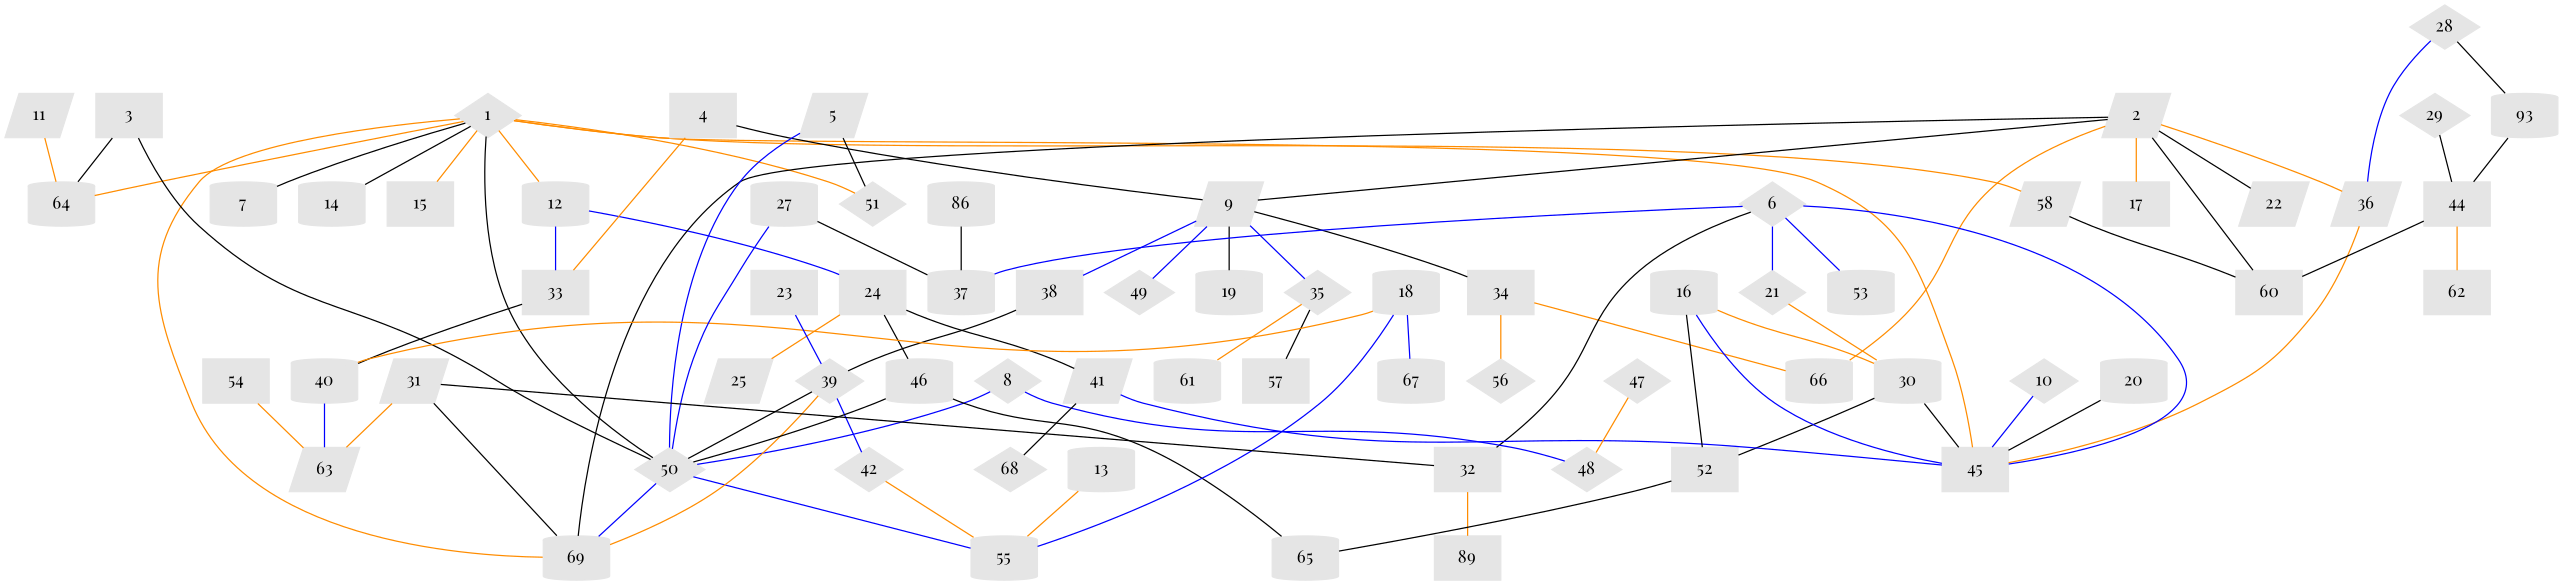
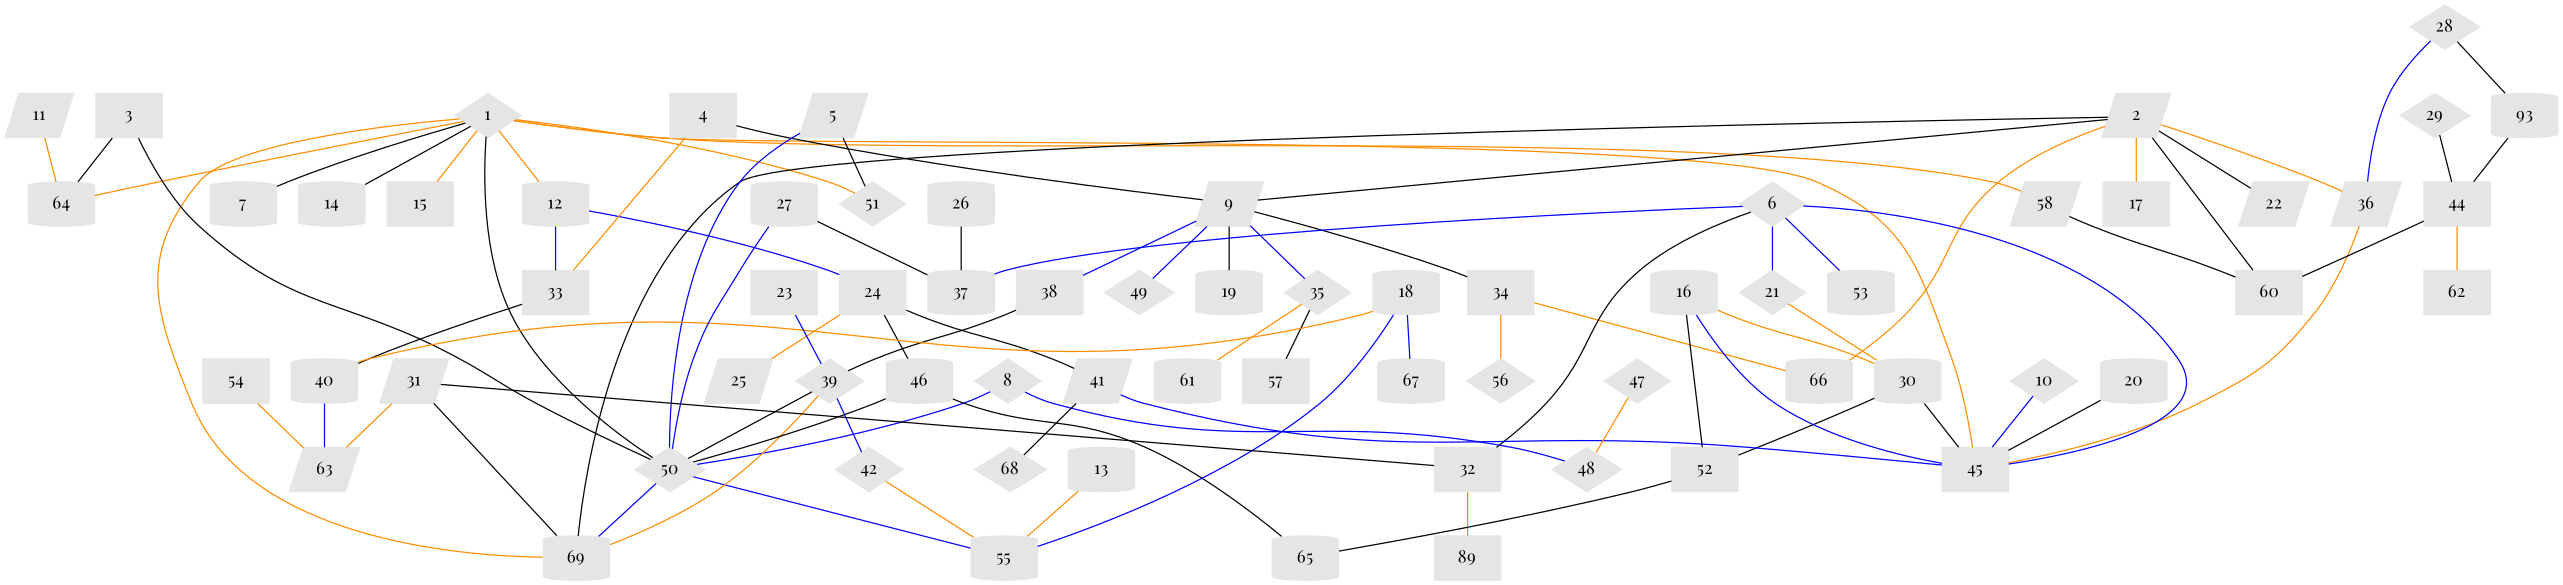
node "86": label "86" -> "26"
